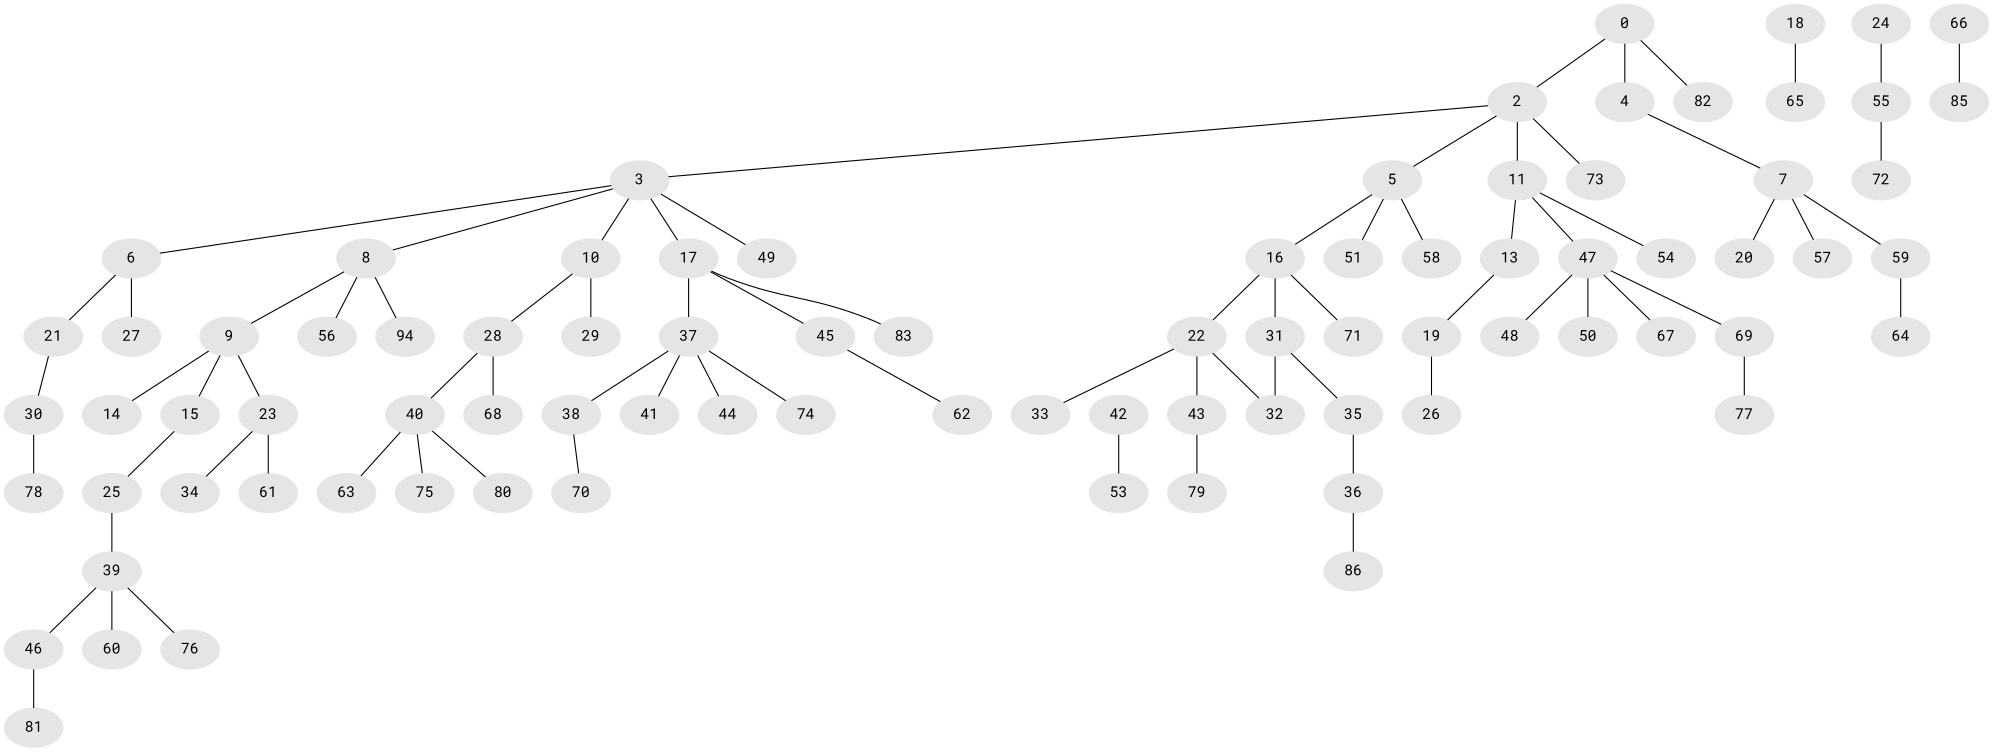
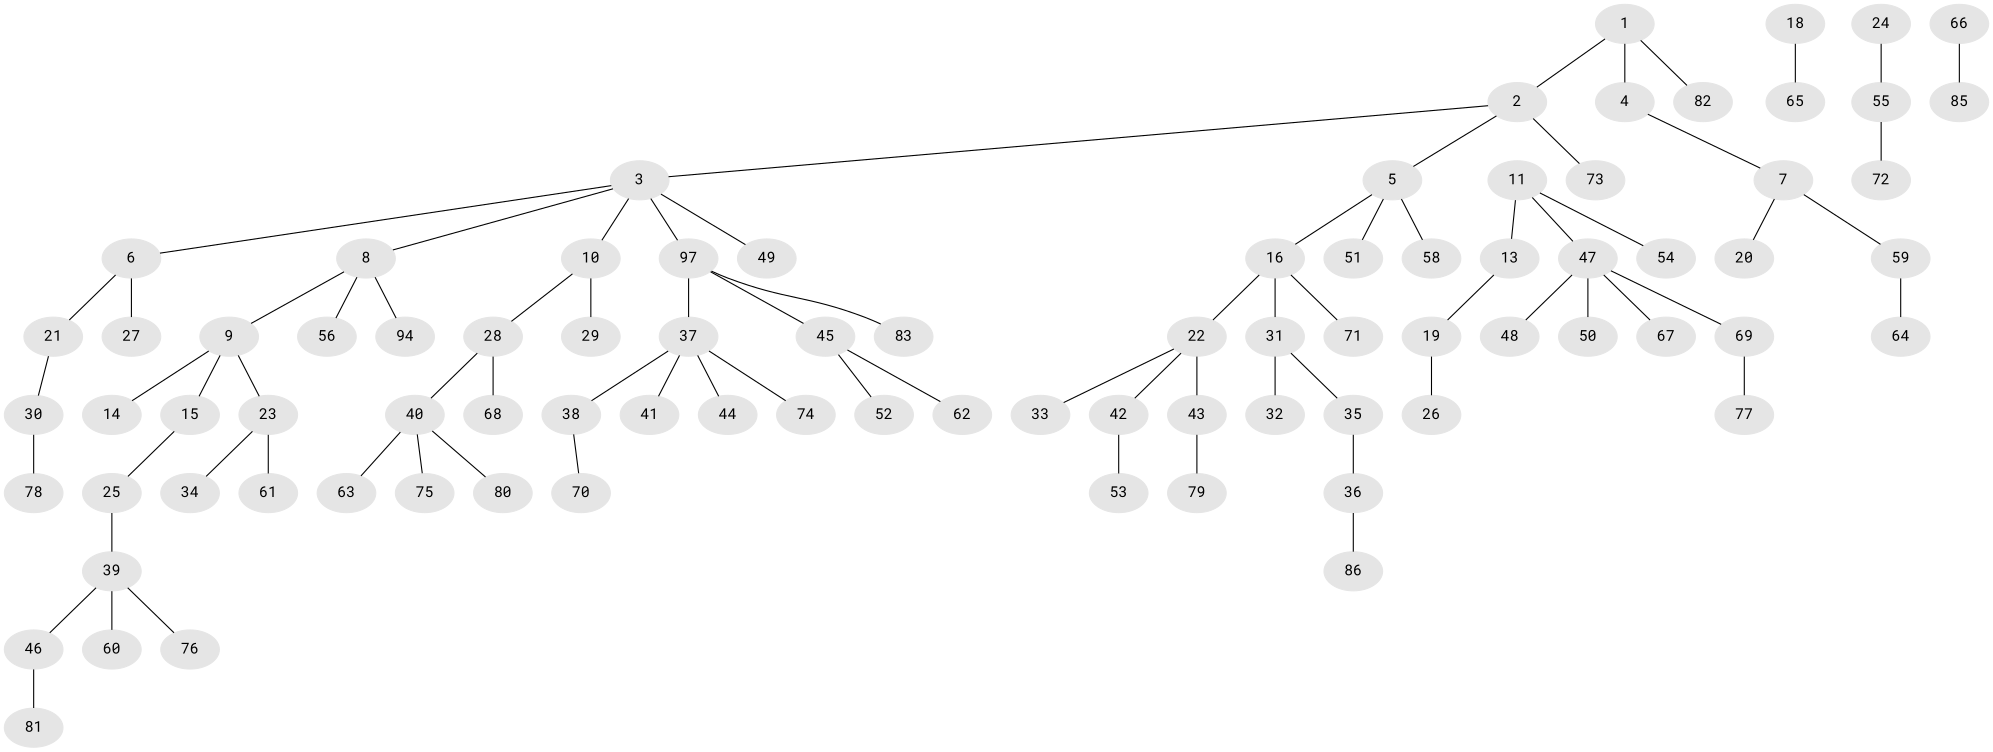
node "0": label "0" -> "1"
edge "2" -- "11": removed
node "17": label "17" -> "97"
node "57": removed
edge "22" -- "32": now "22" -- "42"
node "52": added
